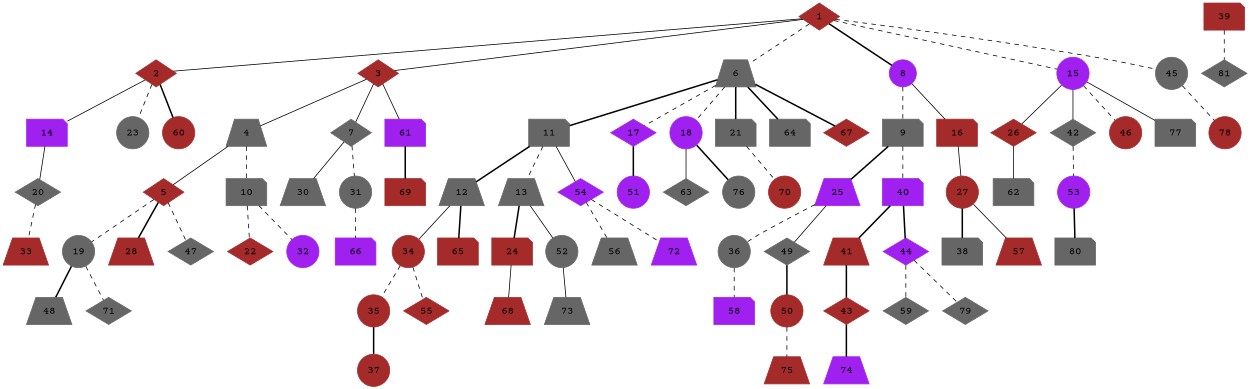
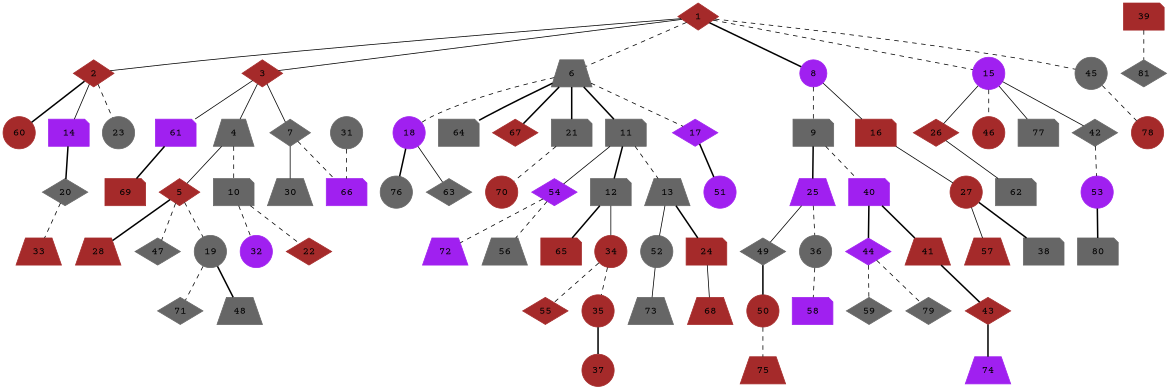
edge "7" -- "31": now "7" -- "66"
edge "14" -- "20": style solid -> bold
node "12": shape trapezium -> note
